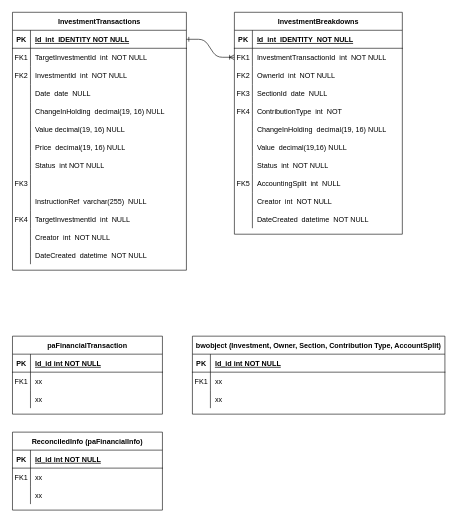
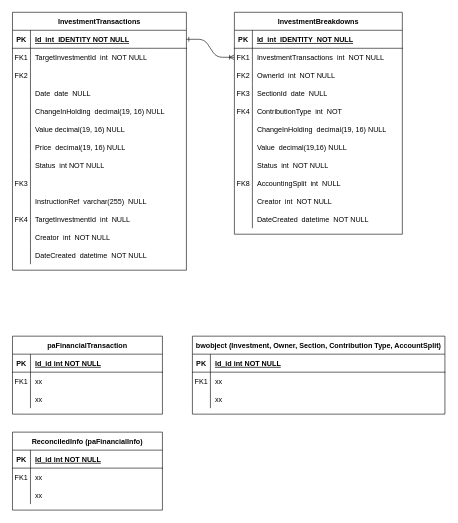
node "InvestmentTransactionId int NOT NULL": label "InvestmentTransactionId int NOT NULL" -> "InvestmentTransactions int NOT NULL"
node "InvestmentId int NOT NULL": removed
node "FK5": label "FK5" -> "FK8"
